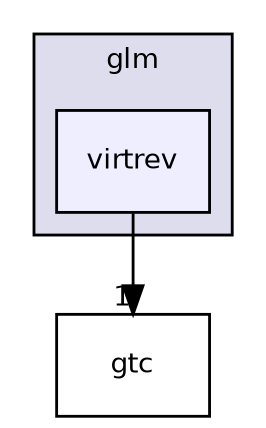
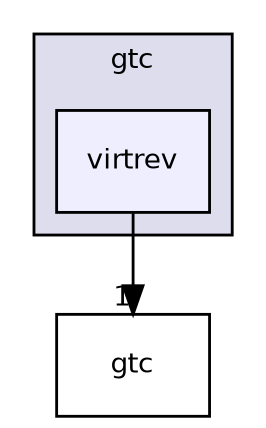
cluster "glm": label "glm" -> "gtc"
